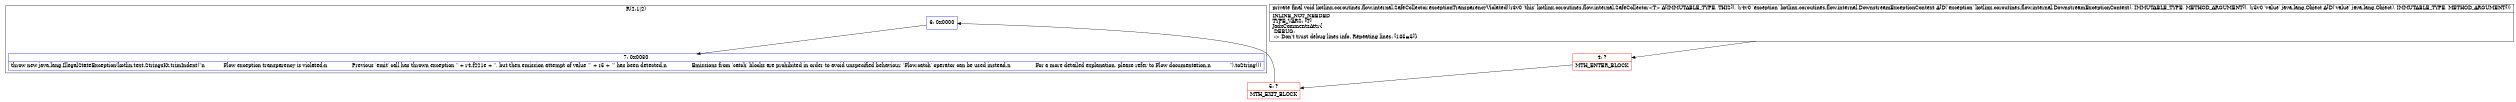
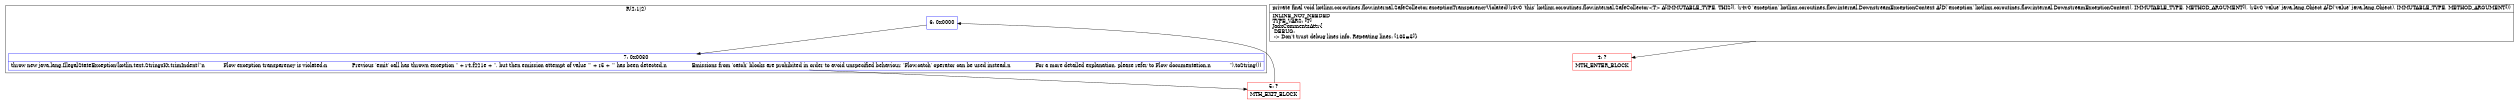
edge "4: ?" -> "5: ?": now "7: 0x0030" -> "5: ?"
